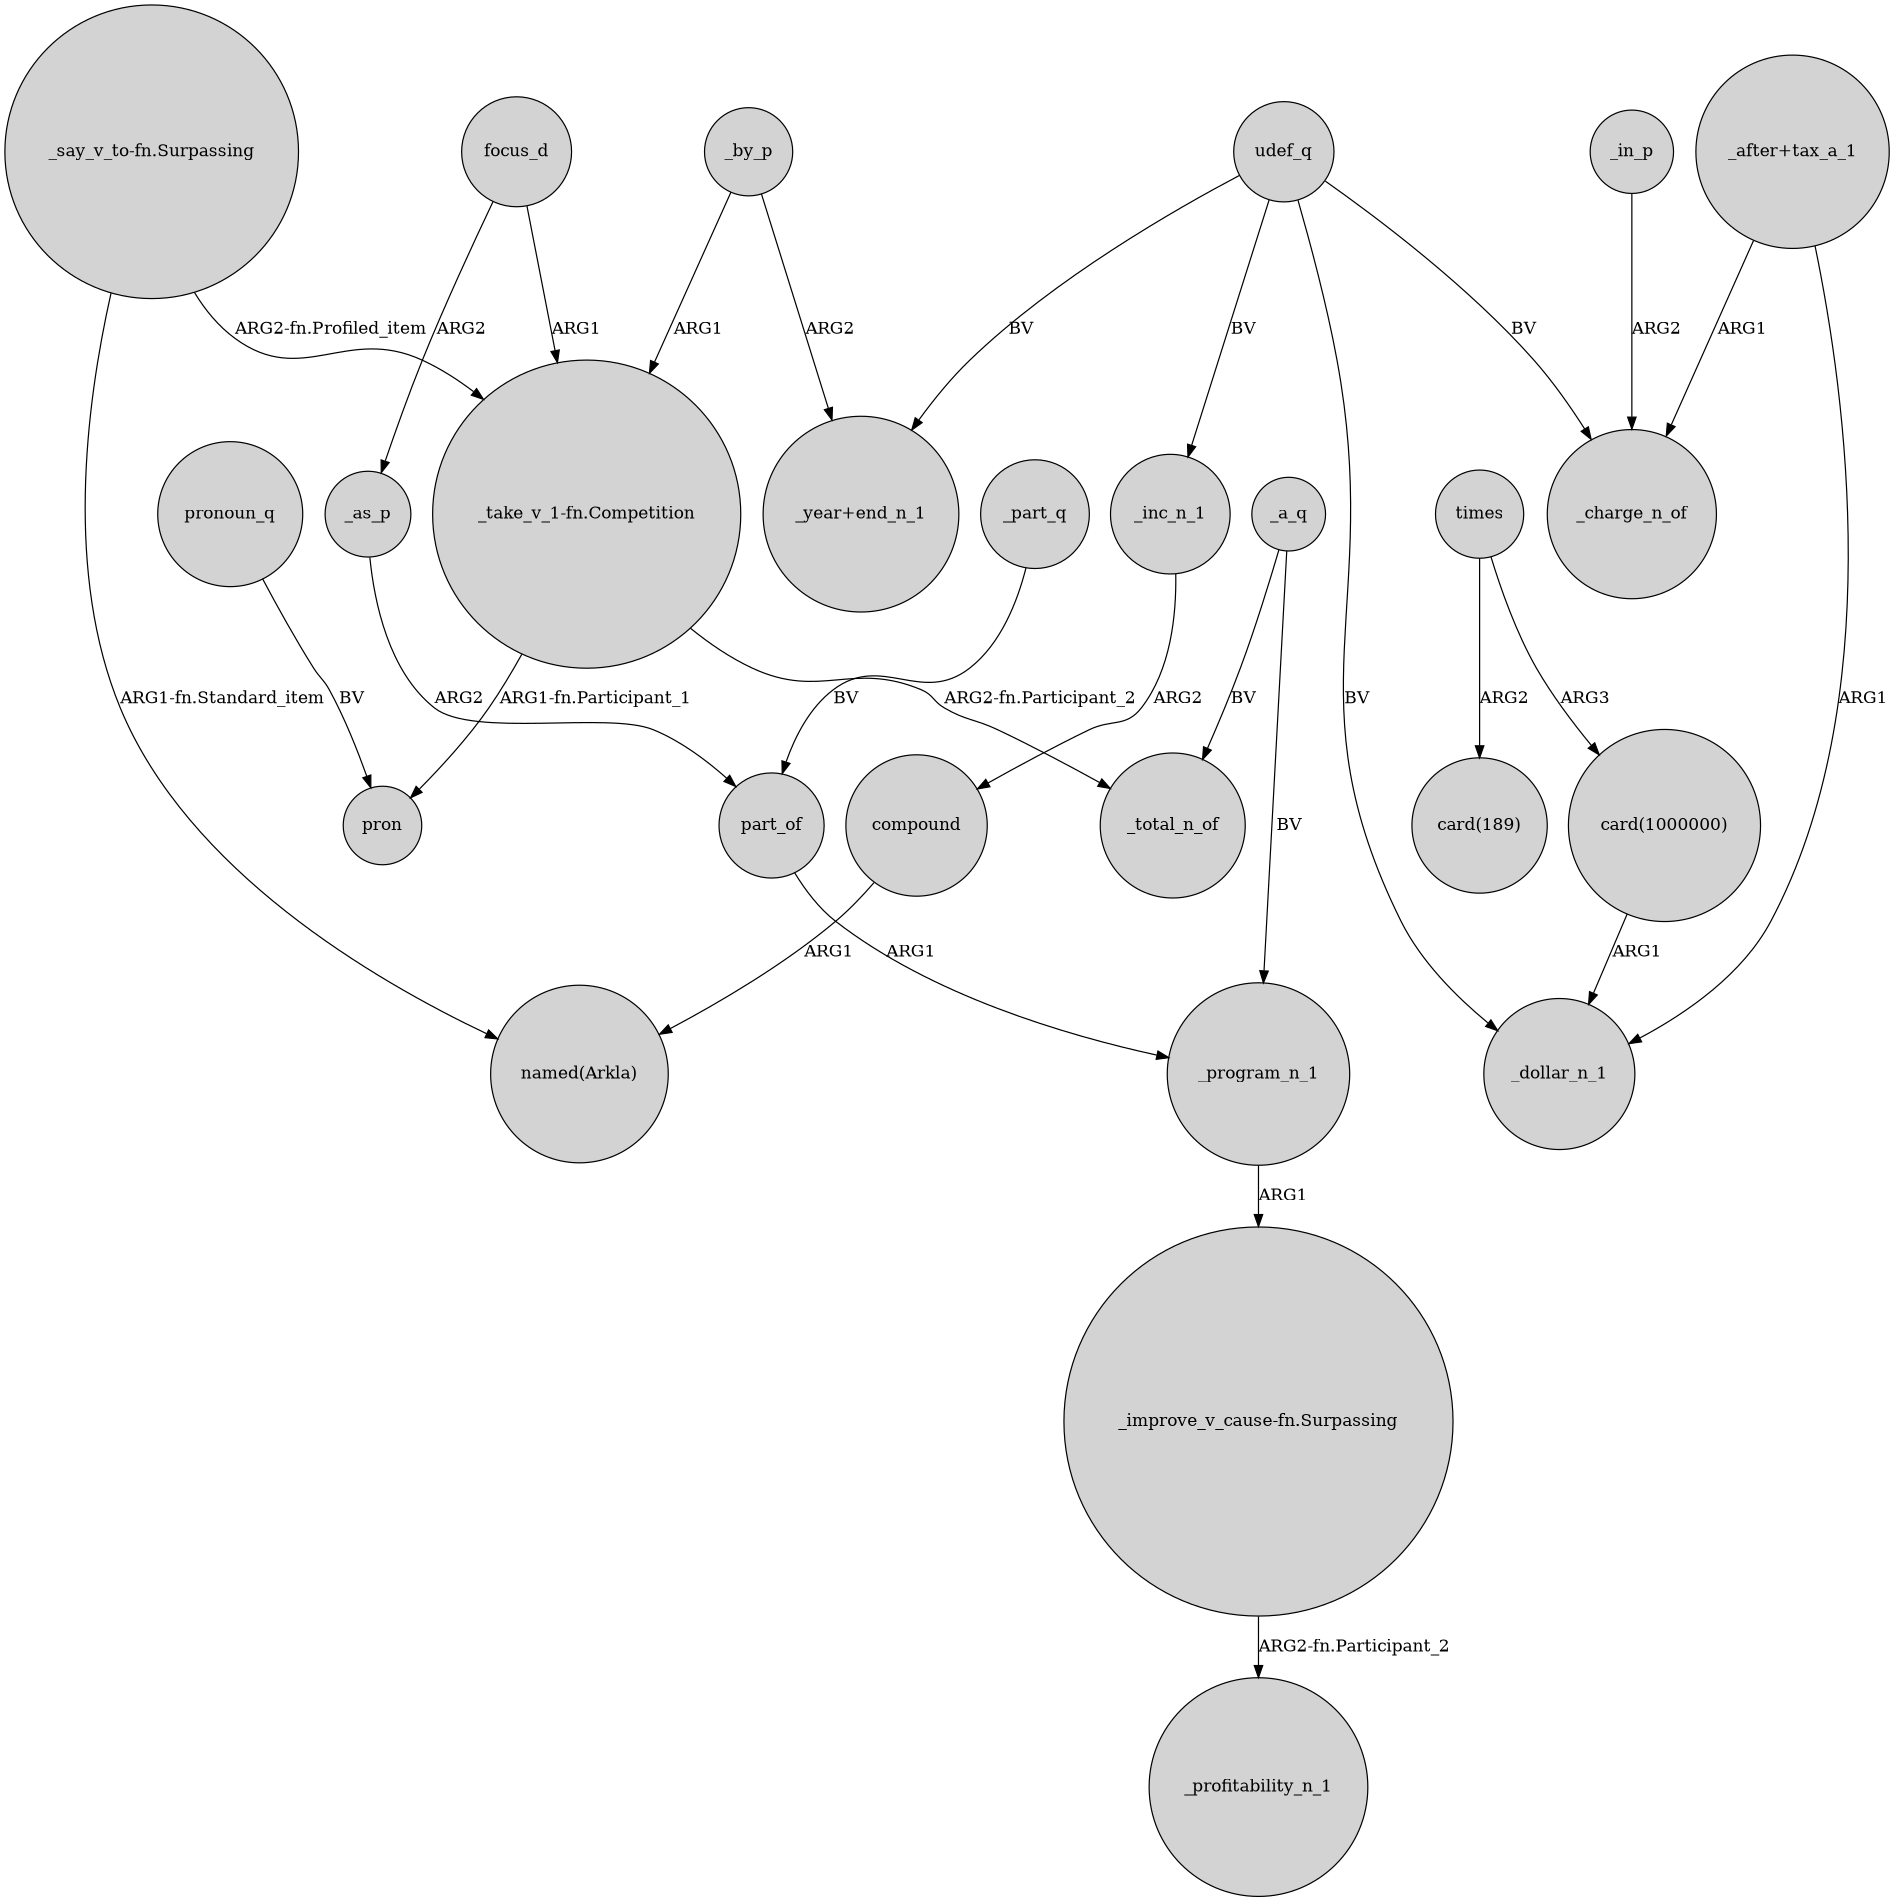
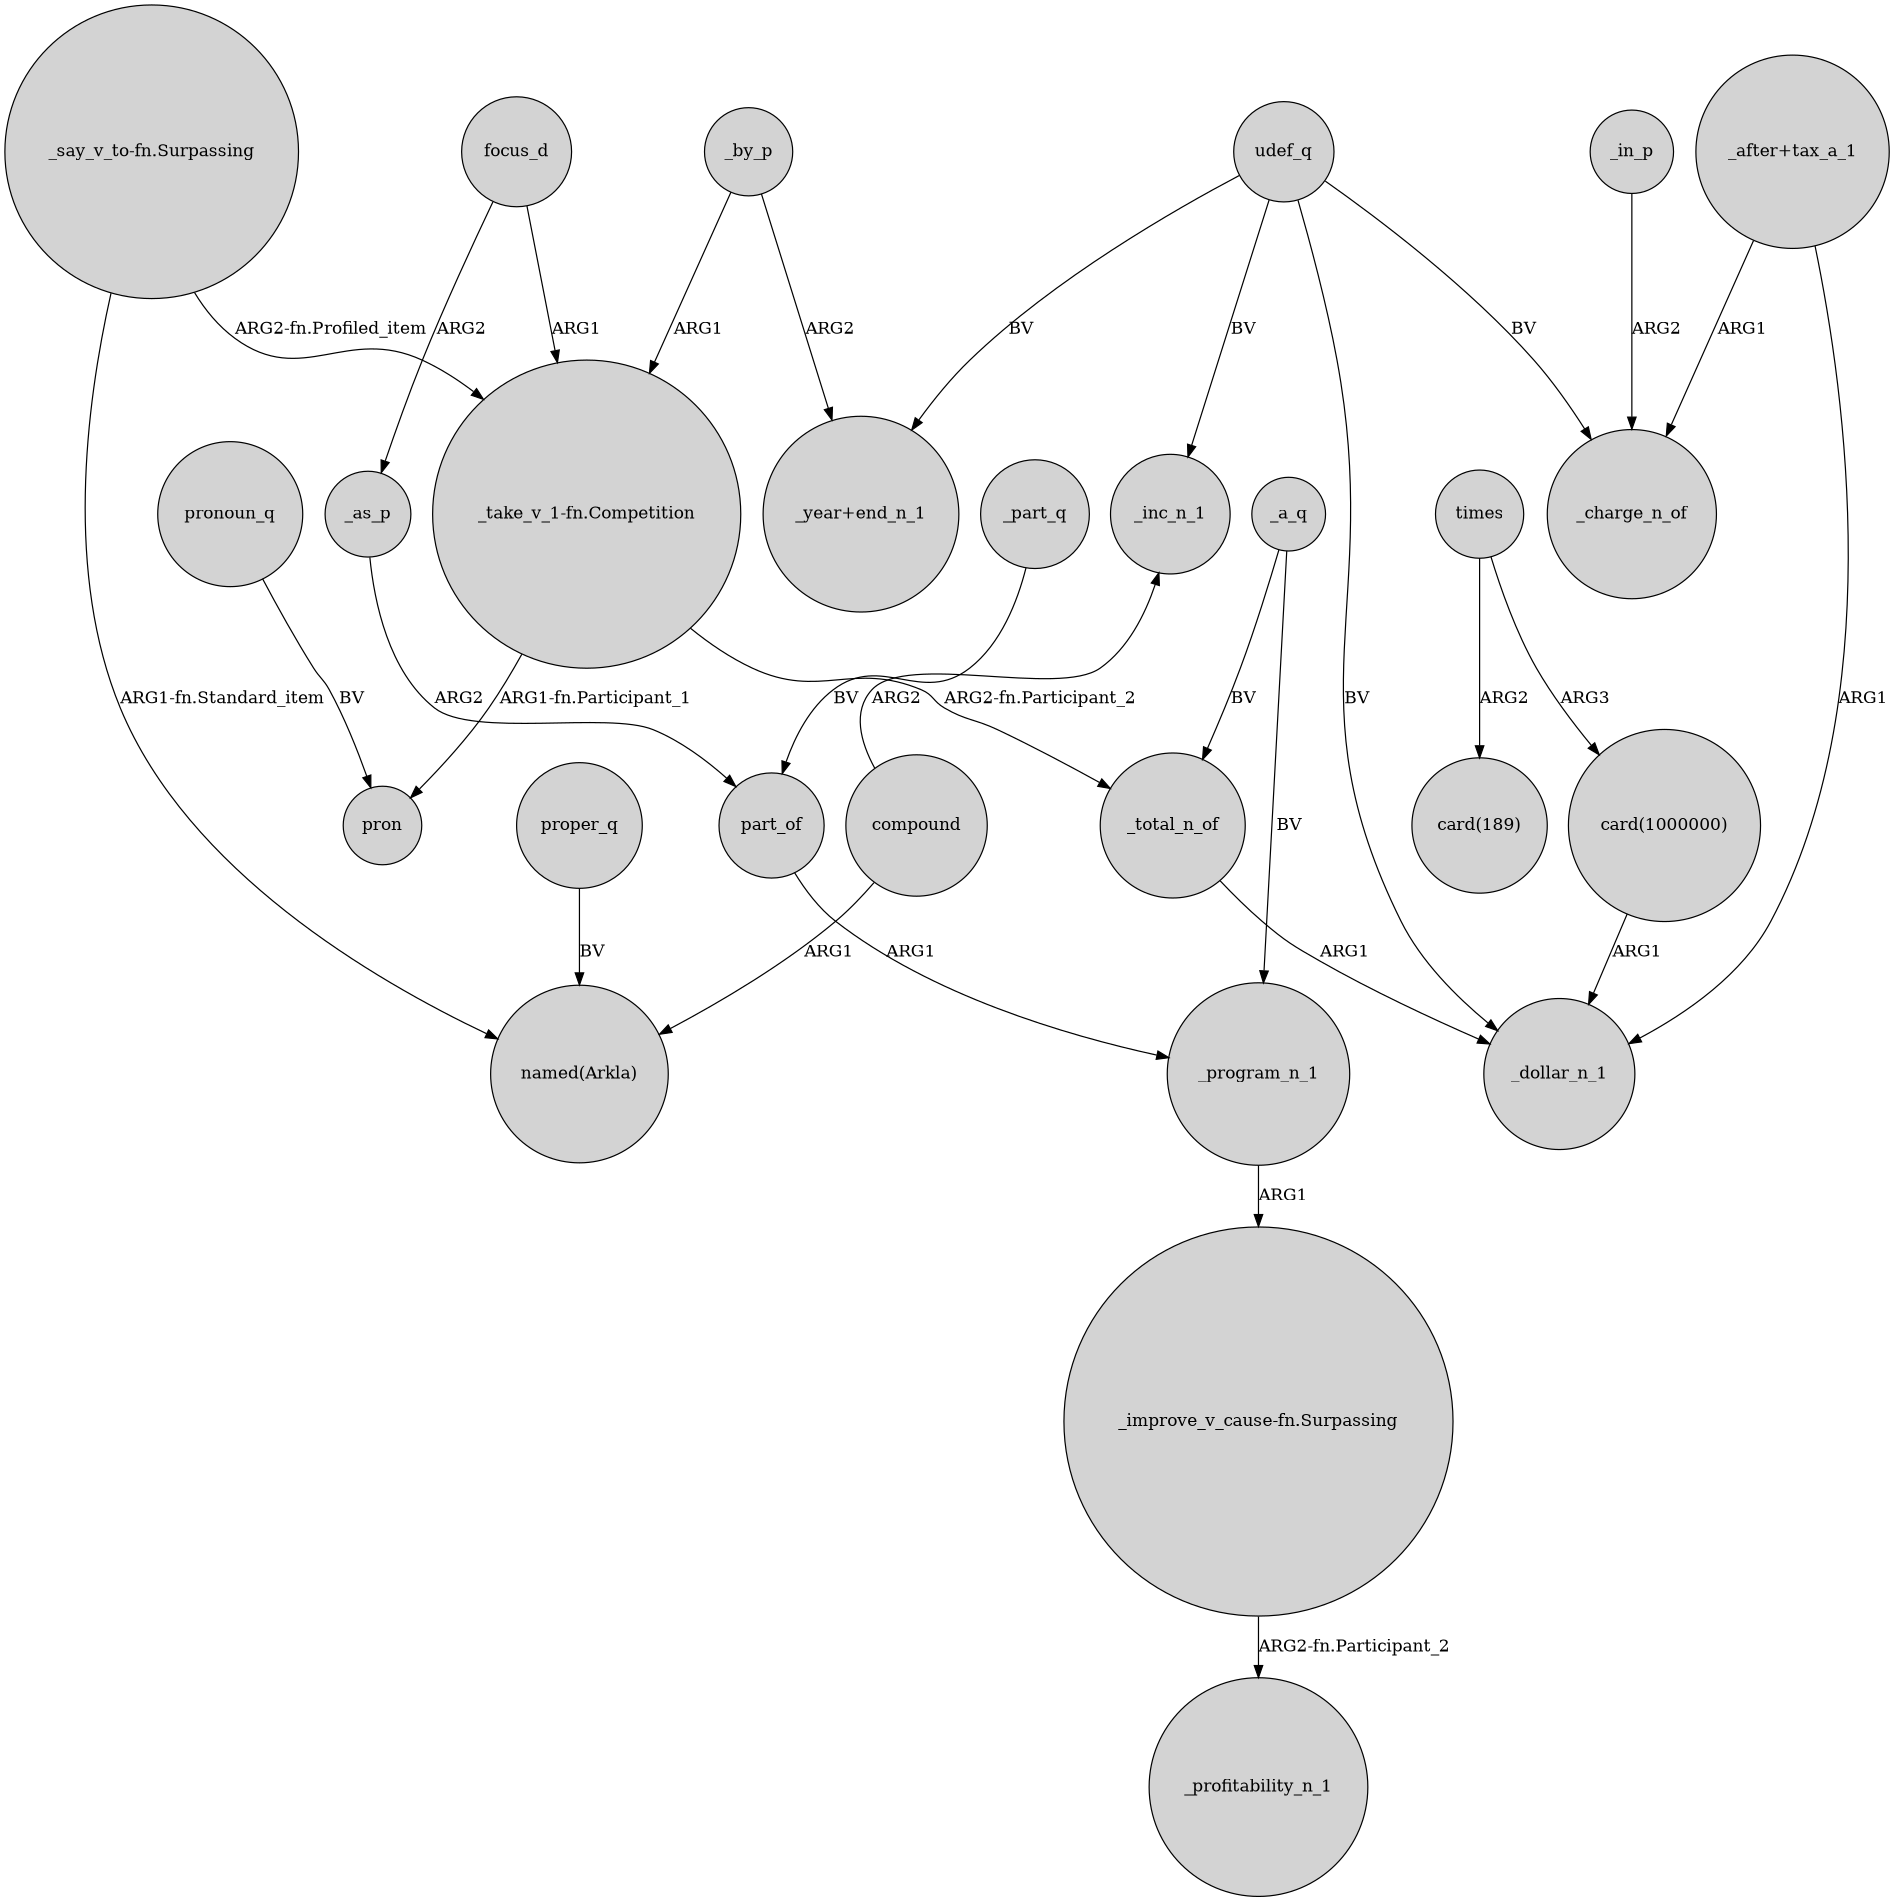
edge "_inc_n_1" -> "compound": reversed
node "proper_q": added
edge "_total_n_of" -> "_dollar_n_1": added, label "ARG1"
